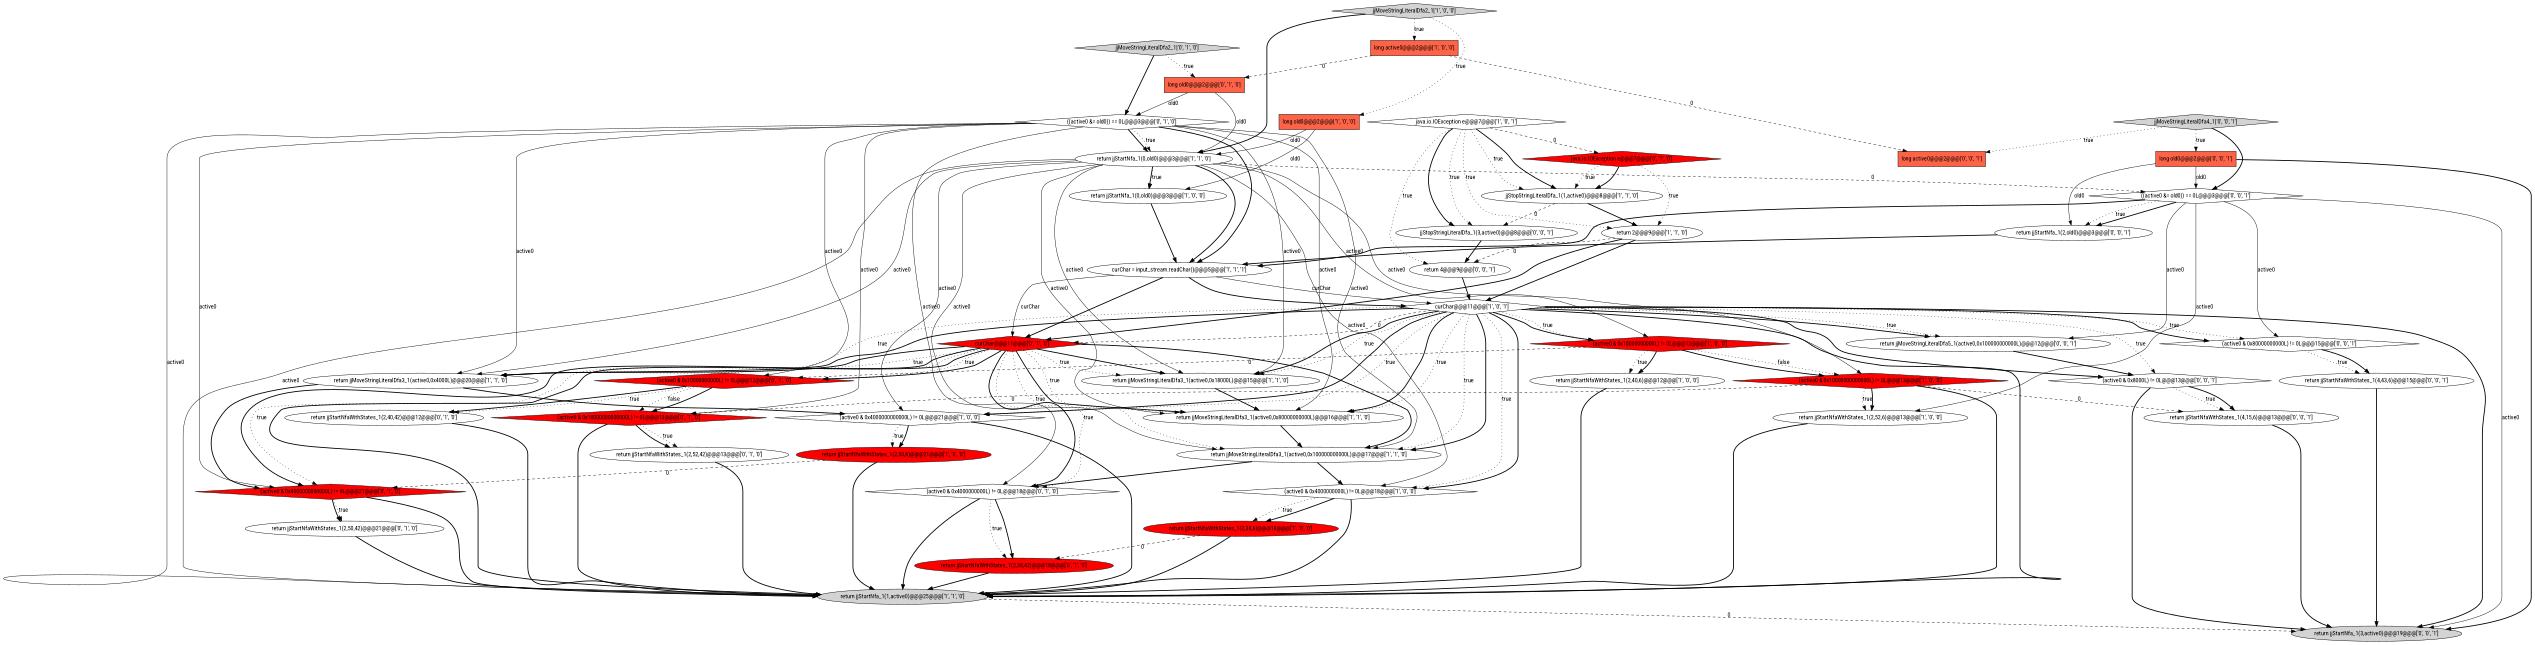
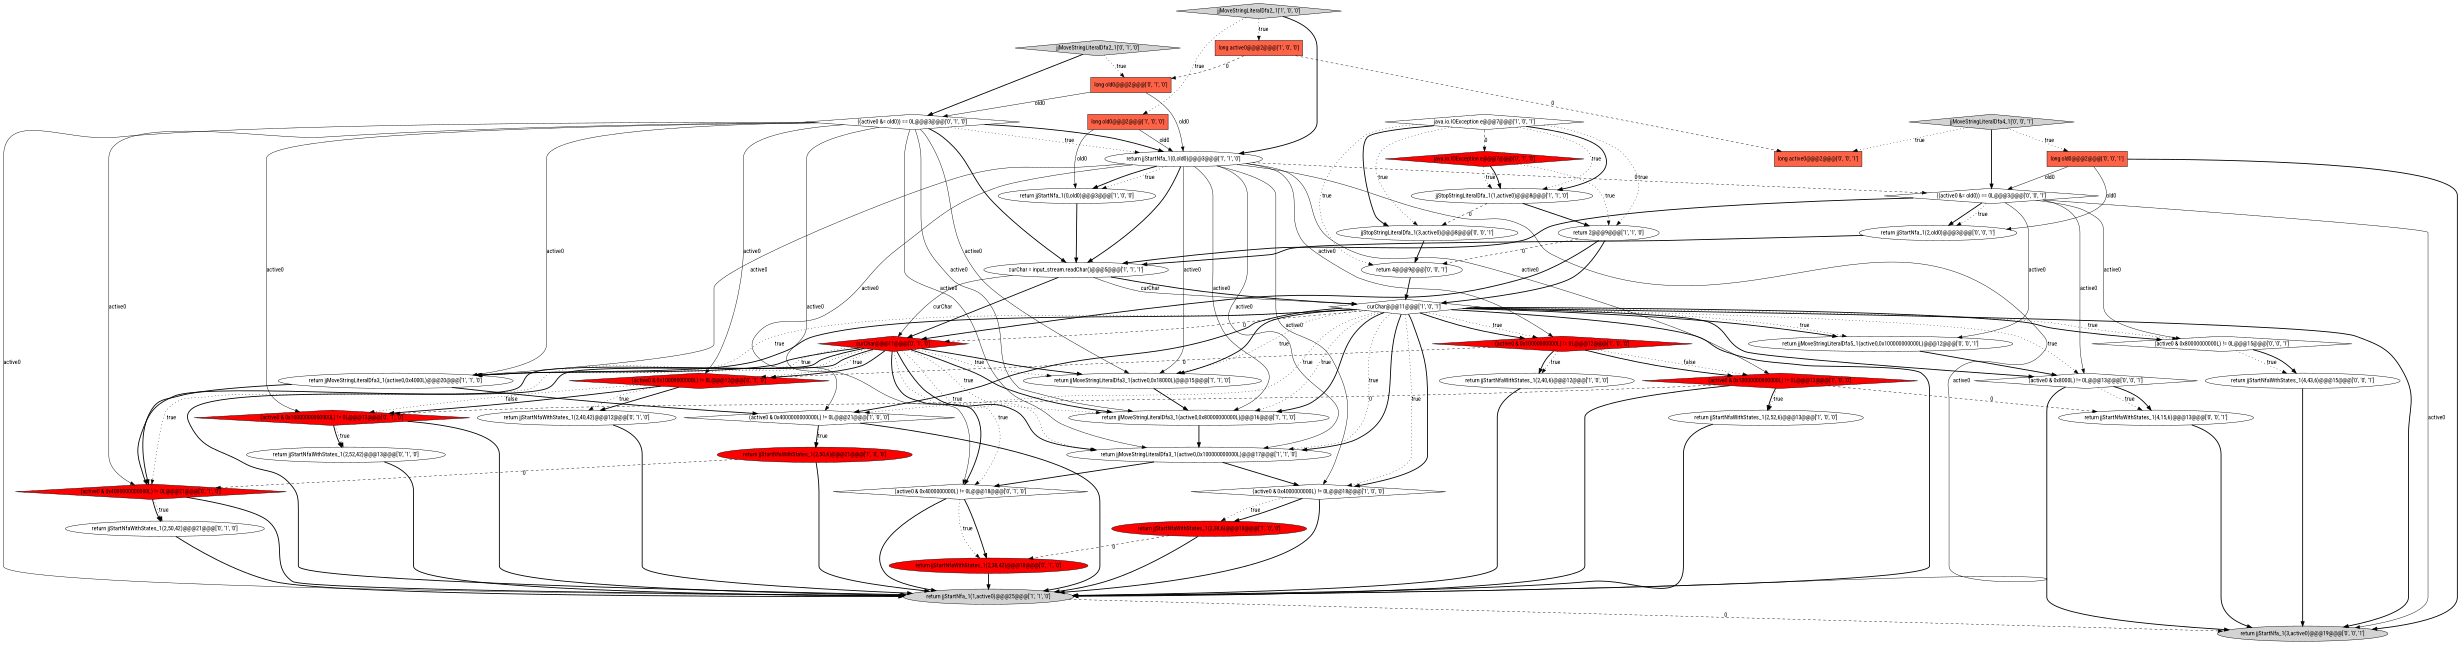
edge "((active0 &= old0)) == 0L@@@3@@@['0', '0', '1']" -> "return jjStartNfaWithStates_1(2,52,6)@@@13@@@['1', '0', '0']": now "((active0 &= old0)) == 0L@@@3@@@['0', '0', '1']" -> "(active0 & 0x8000L) != 0L@@@13@@@['0', '0', '1']"
